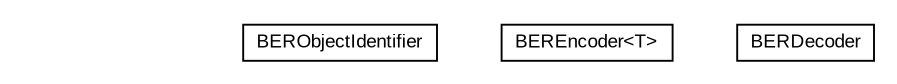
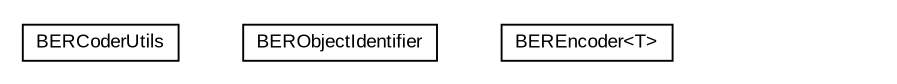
node "BERCoderUtils": added
node "BERDecoder": removed
